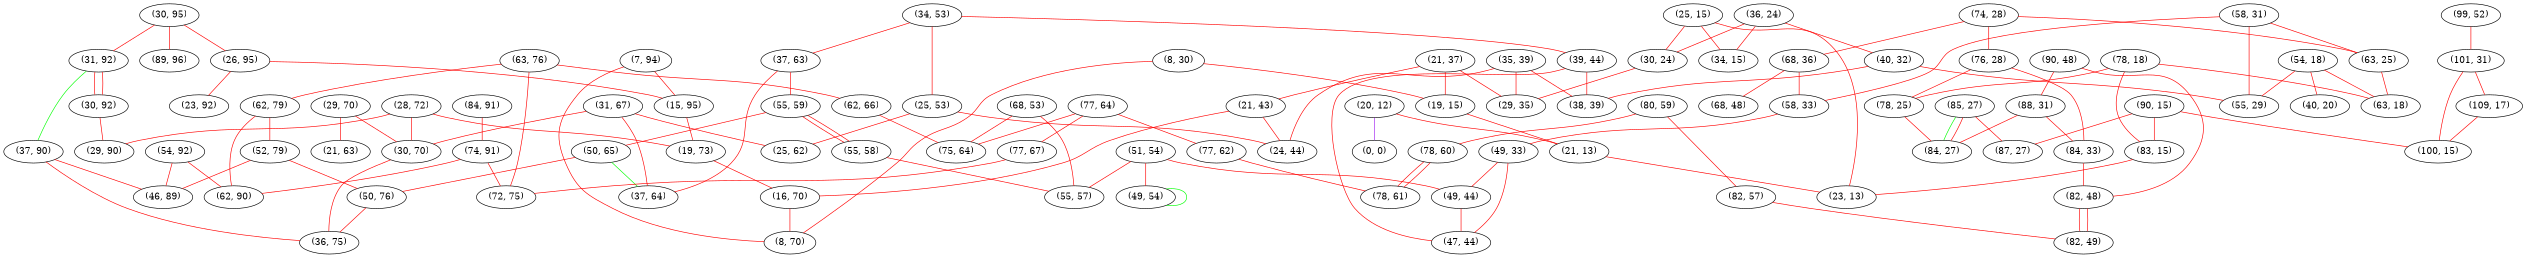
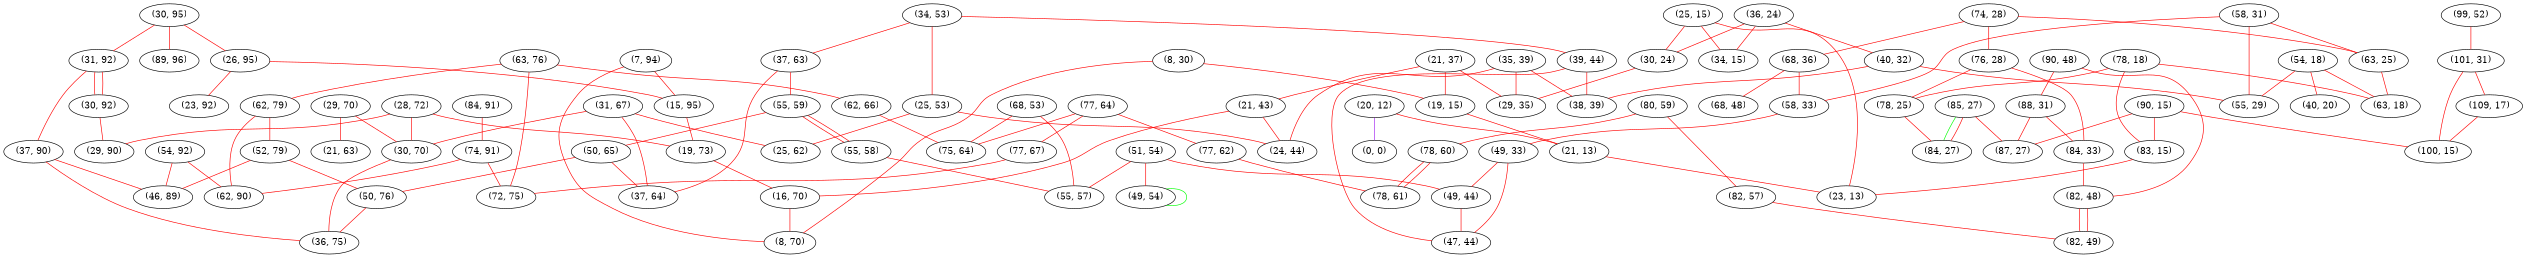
edge "(31, 92)" -- "(37, 90)": color green -> red
edge "(88, 31)" -- "(84, 27)": now "(88, 31)" -- "(87, 27)"
edge "(50, 65)" -- "(37, 64)": color green -> red
